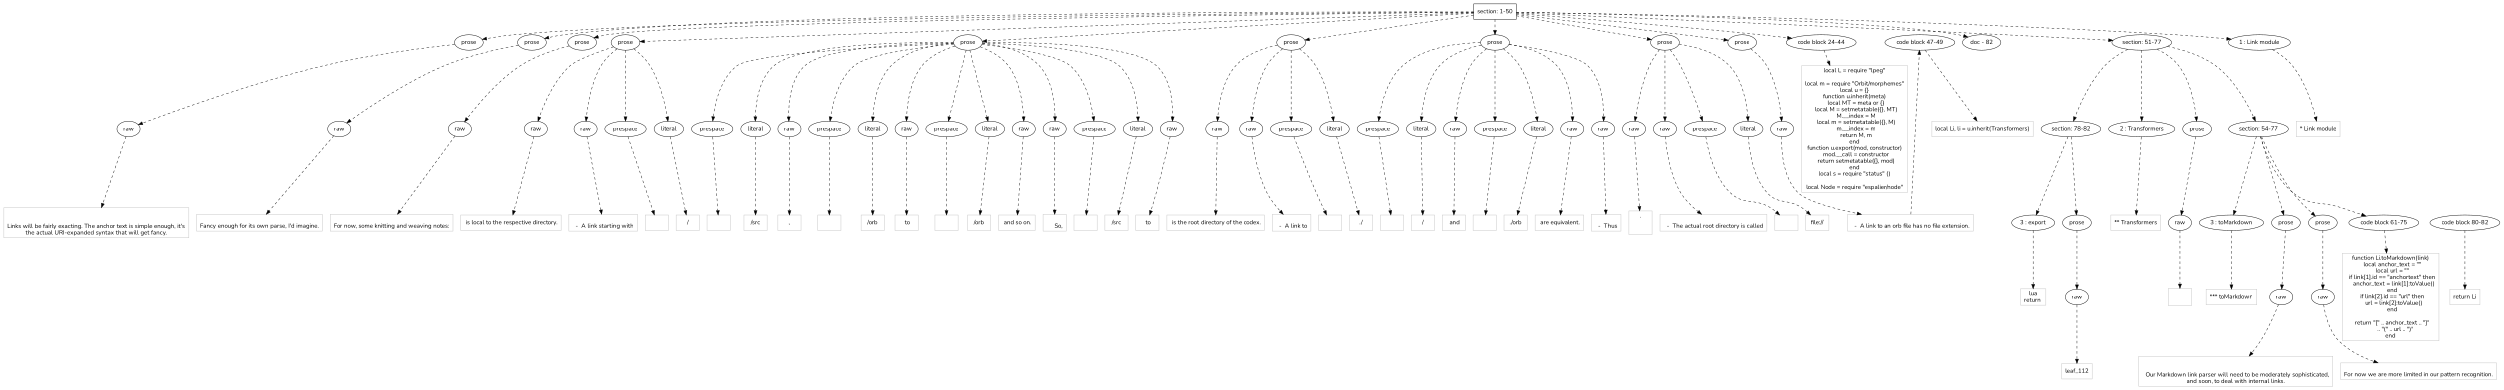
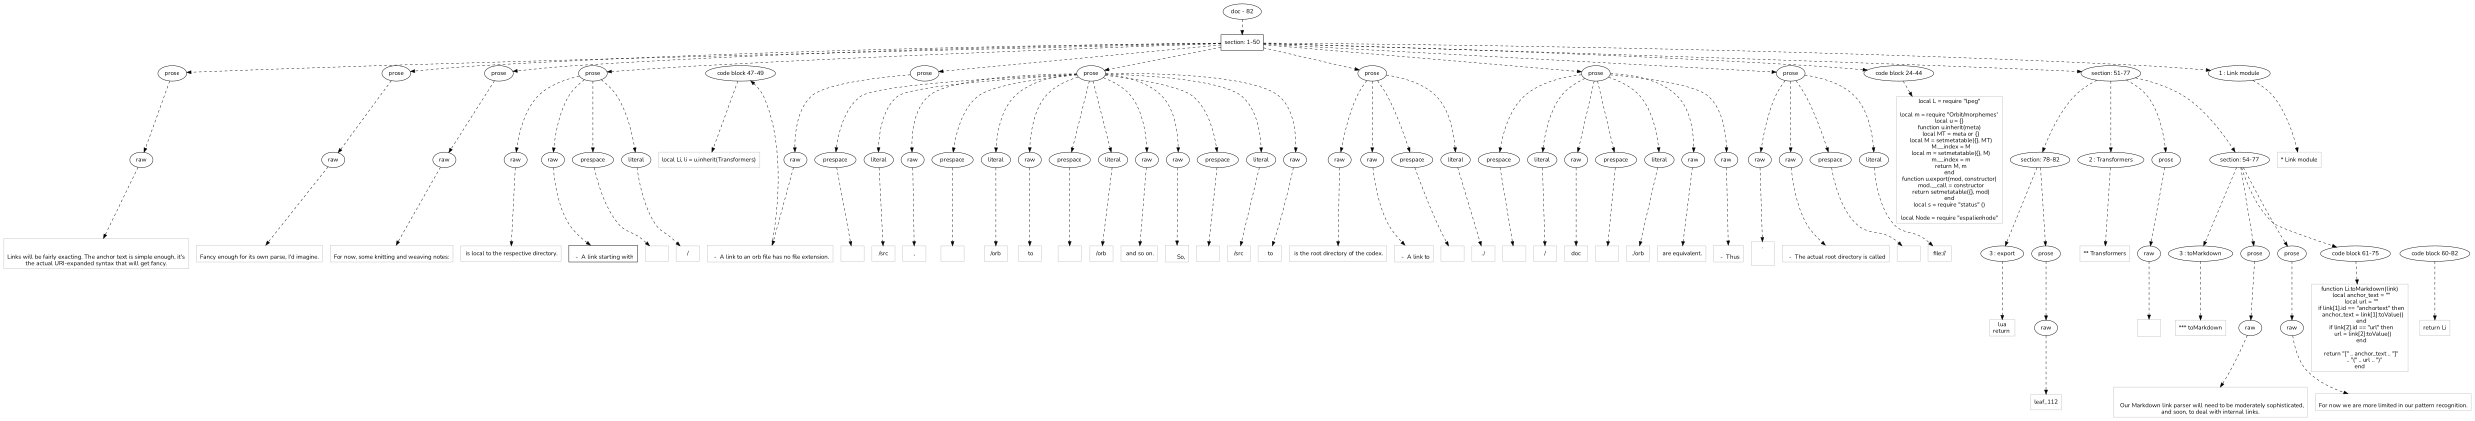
edge "section: 1-50" -> "doc - 82": reversed
node "-  A link starting with": color Gray -> black
node "and": label "and" -> "doc"
node "code block 80-82": label "code block 80-82" -> "code block 60-82"
